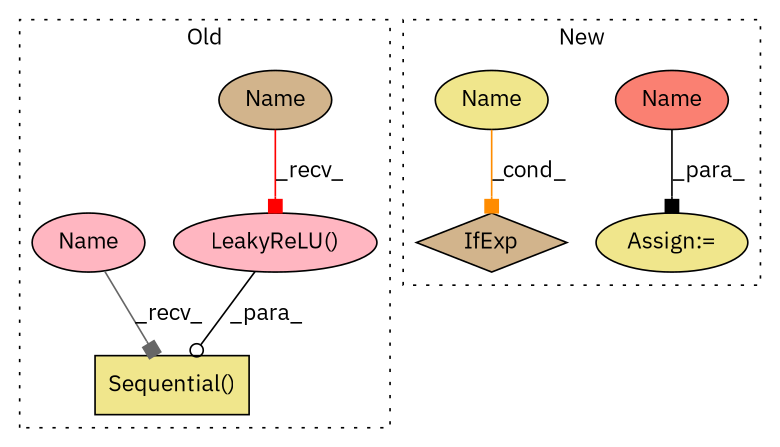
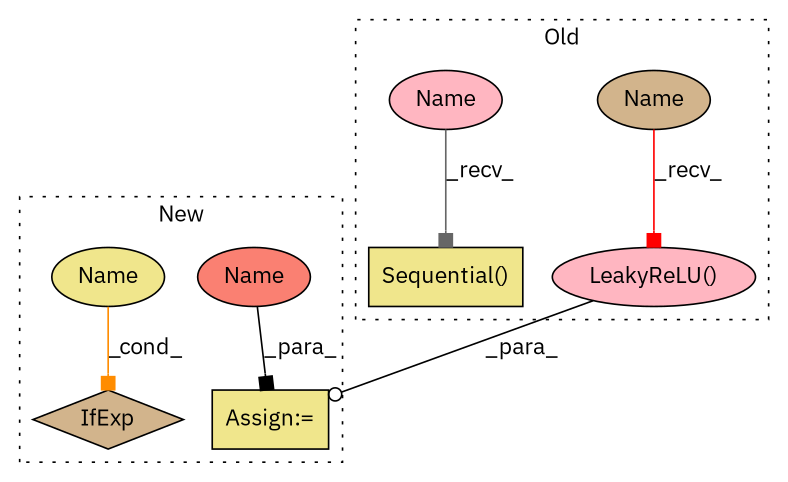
node "Assign:=": shape ellipse -> box
edge "LeakyReLU()" -> "Sequential()": now "LeakyReLU()" -> "Assign:="
